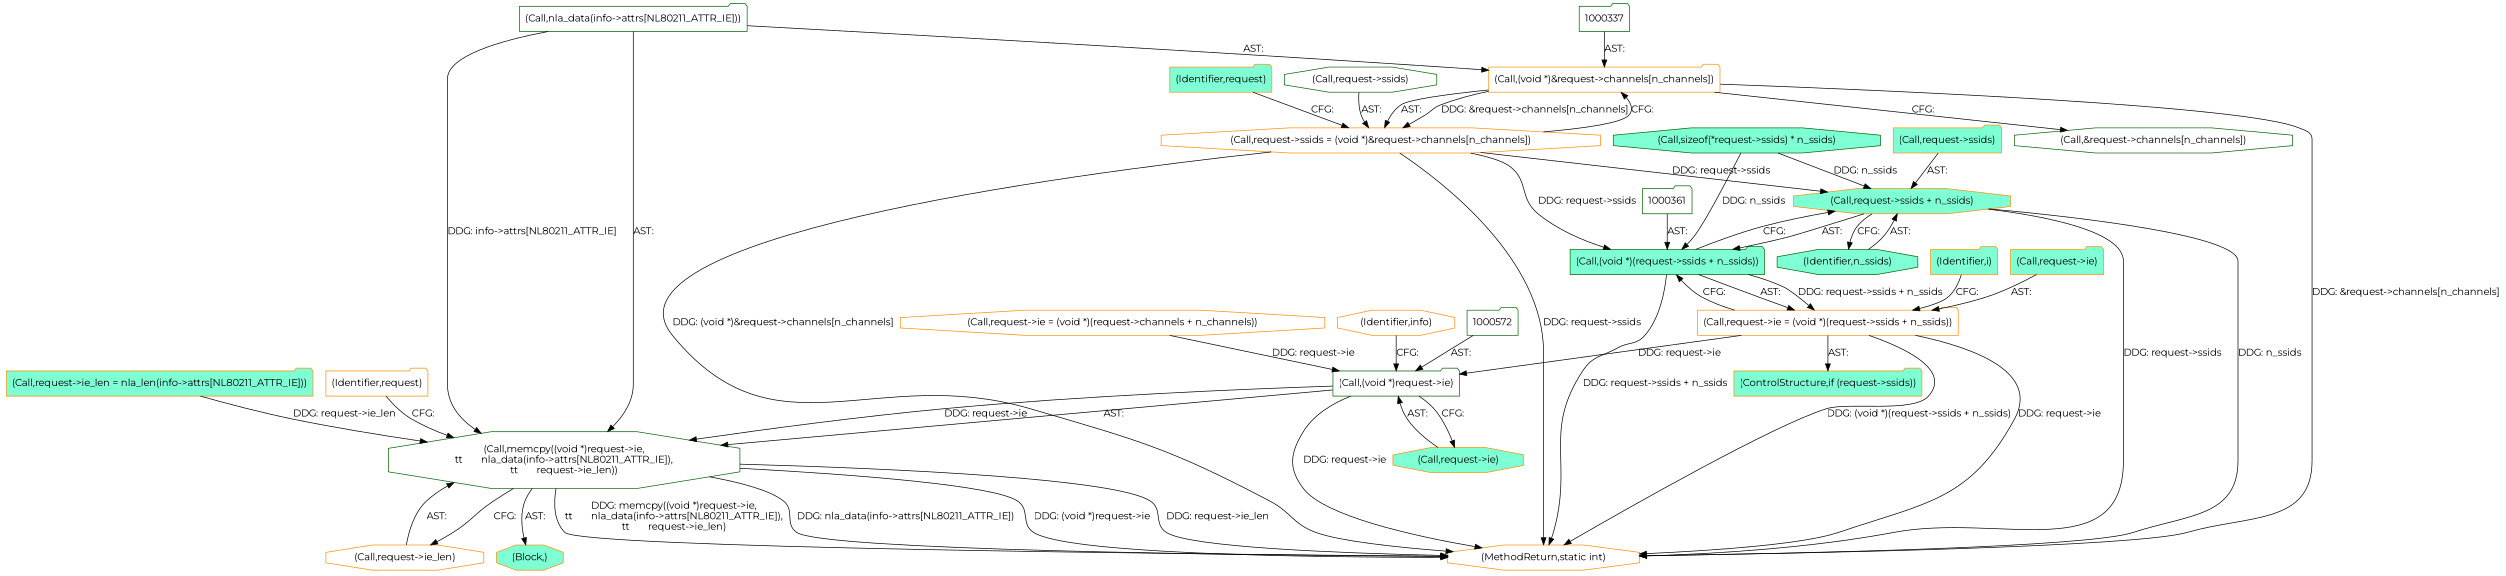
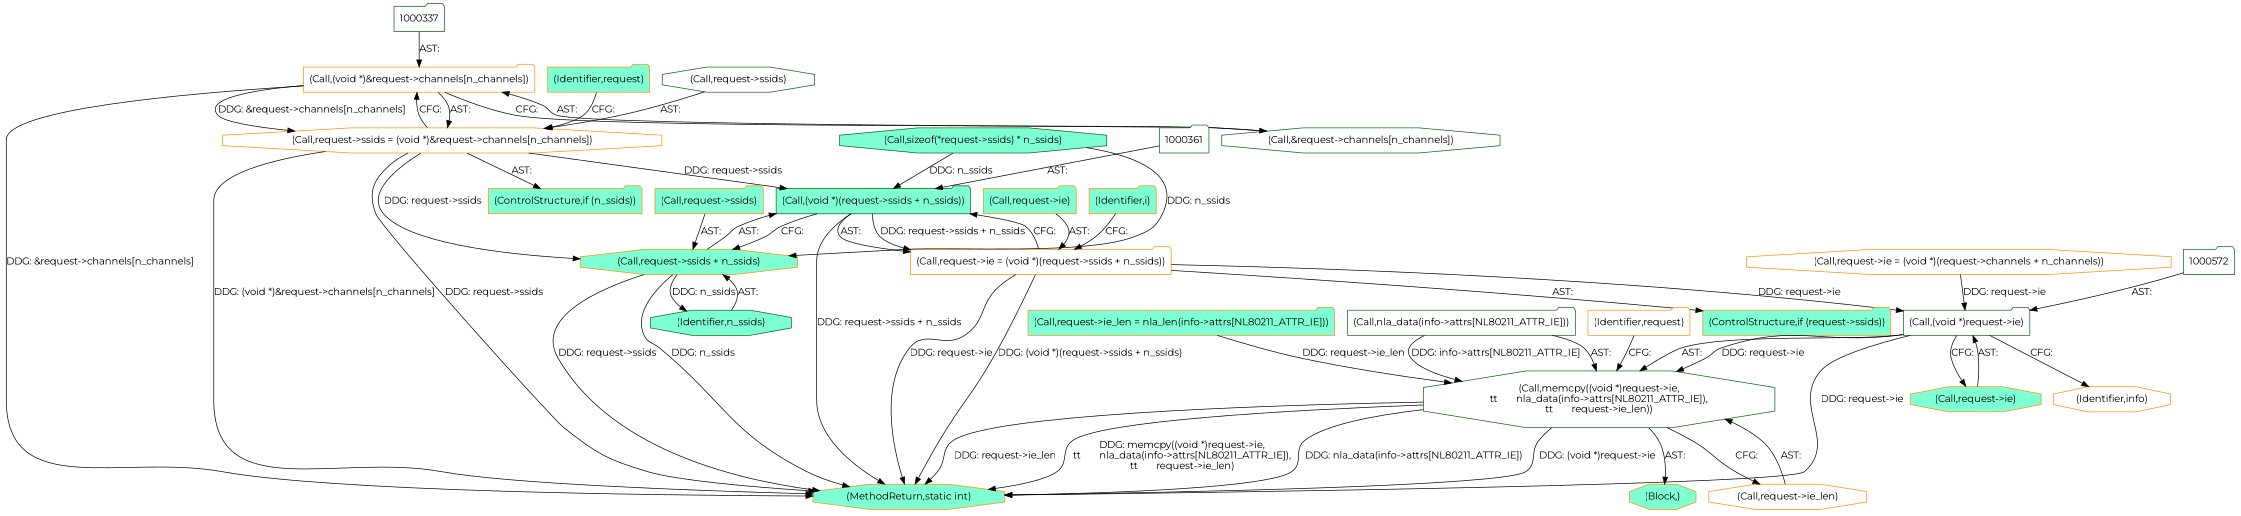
edge "(Call,nla_data(info->attrs[NL80211_ATTR_IE]))" -> "(Call,(void *)&request->channels[n_channels])": now "(Call,&request->channels[n_channels])" -> "(Call,(void *)&request->channels[n_channels])"
node "(ControlStructure,if (n_ssids))": added
edge "(Call,request->ssids + n_ssids)" -> "(Identifier,n_ssids)": label "CFG: " -> "DDG: n_ssids"
edge "(Identifier,info)" -> "(Call,(void *)request->ie)": reversed
node "(MethodReturn,static int)": fillcolor white -> aquamarine
